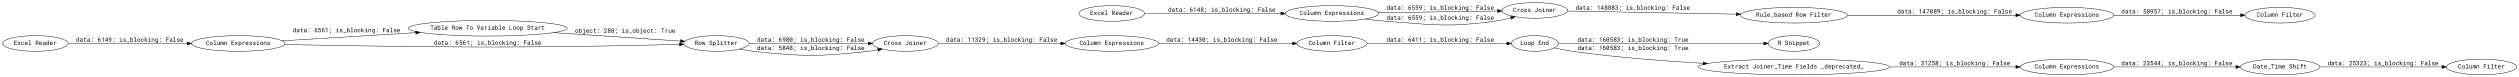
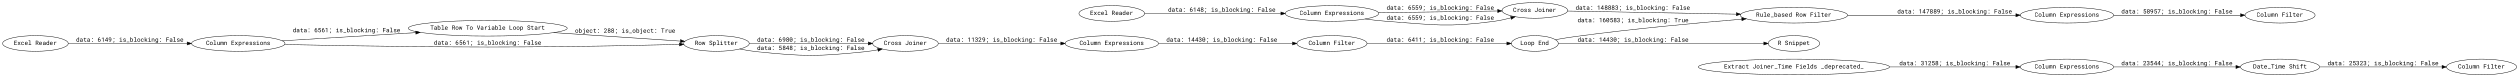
edge "Loop End" -> "R Snippet": label "data: 160583; is_blocking: True" -> "data: 14430; is_blocking: False"
edge "Loop End" -> "Extract Joiner_Time Fields _deprecated_": now "Loop End" -> "Rule_based Row Filter"
